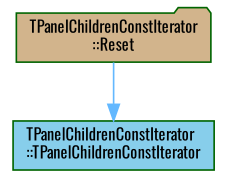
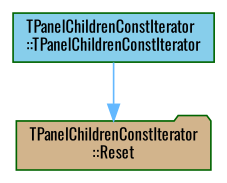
edge "TPanelChildrenConstIterator ::Reset" -> "TPanelChildrenConstIterator ::TPanelChildrenConstIterator": reversed
